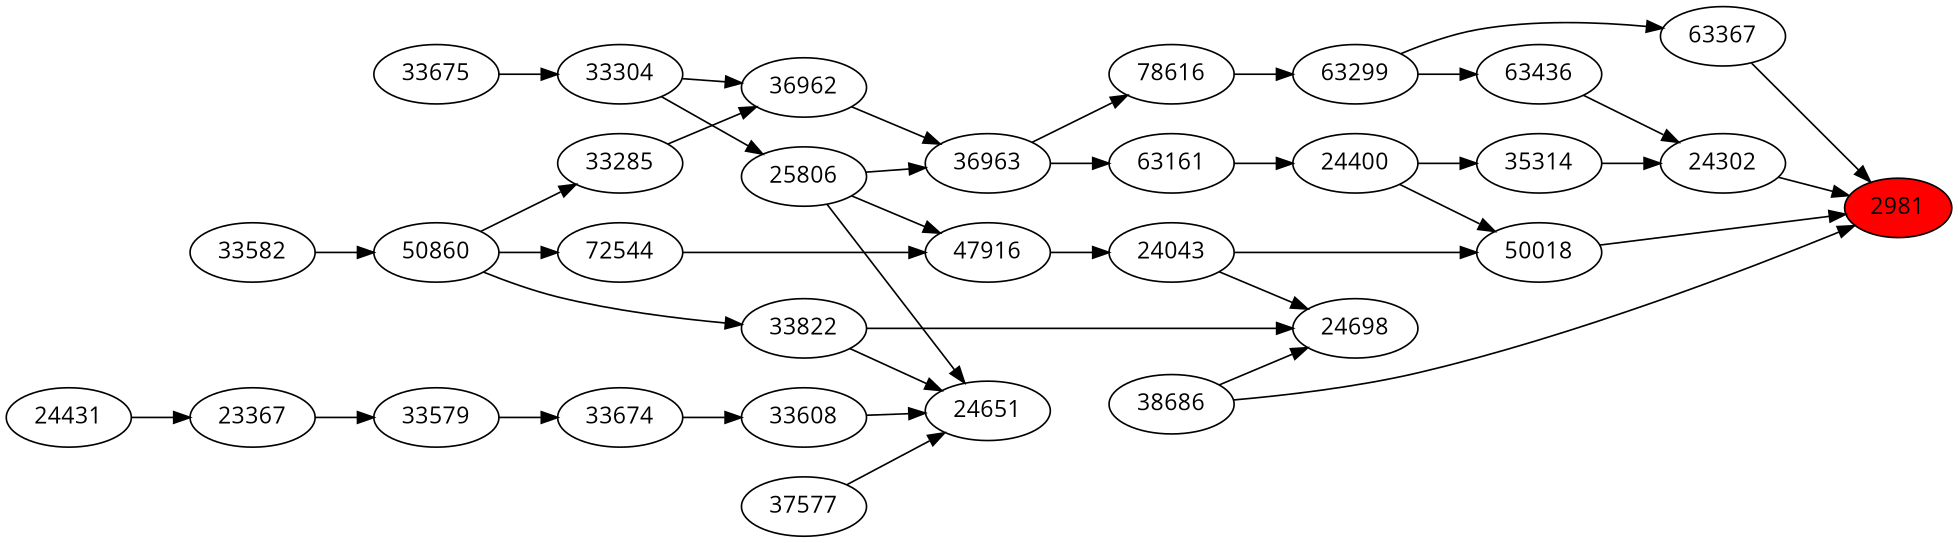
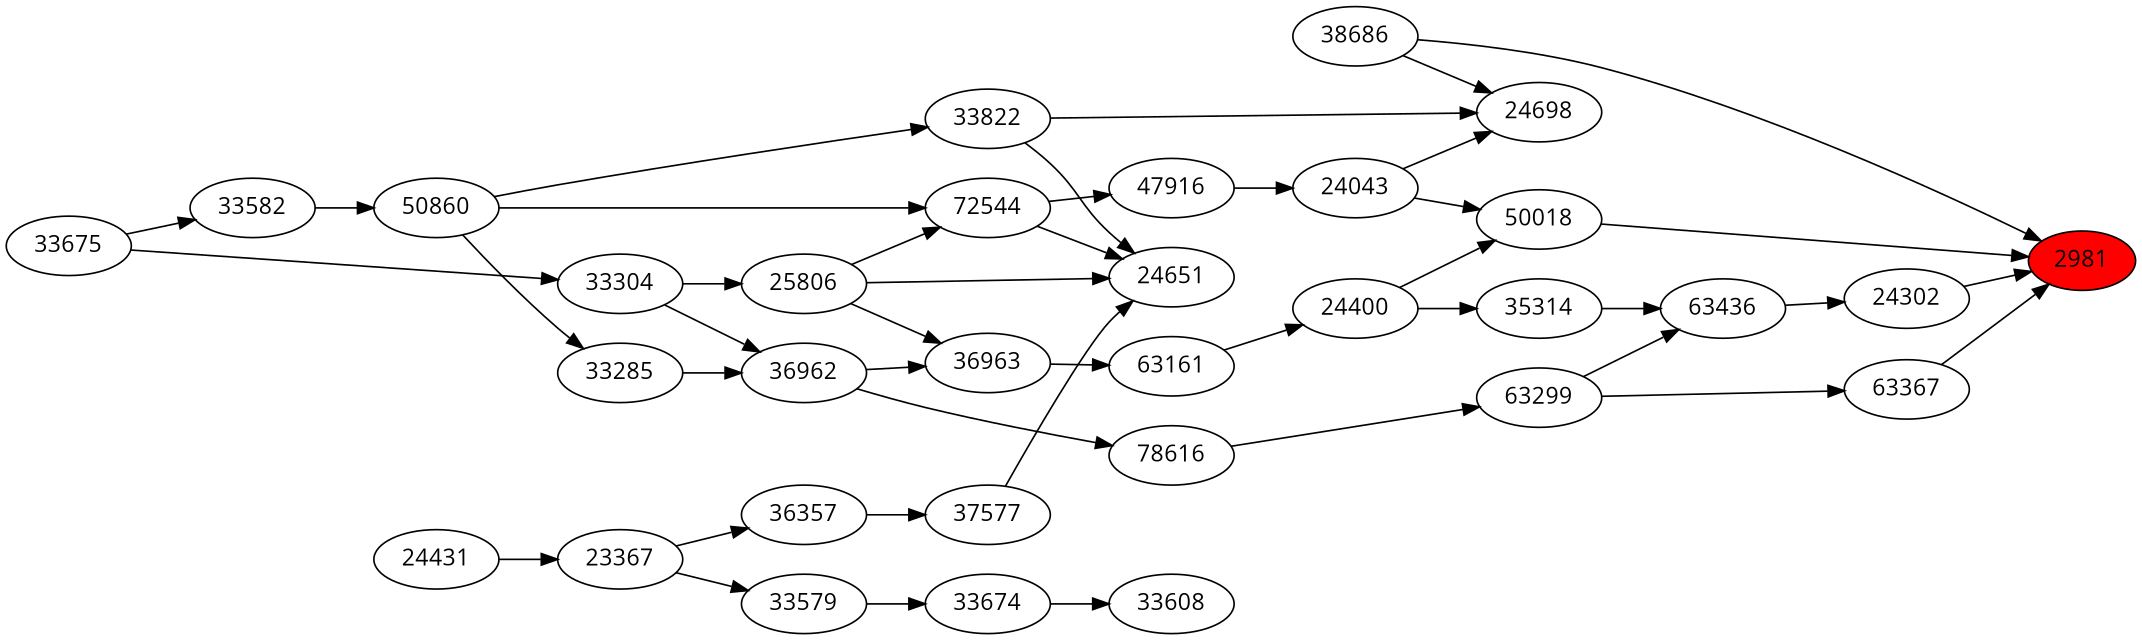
edge "36963" -> "78616": now "36962" -> "78616"
edge "35314" -> "24302": now "35314" -> "63436"
edge "25806" -> "47916": now "25806" -> "72544"
edge "33675" -> "33582": added
edge "33608" -> "24651": now "72544" -> "24651"
node "36357": added
